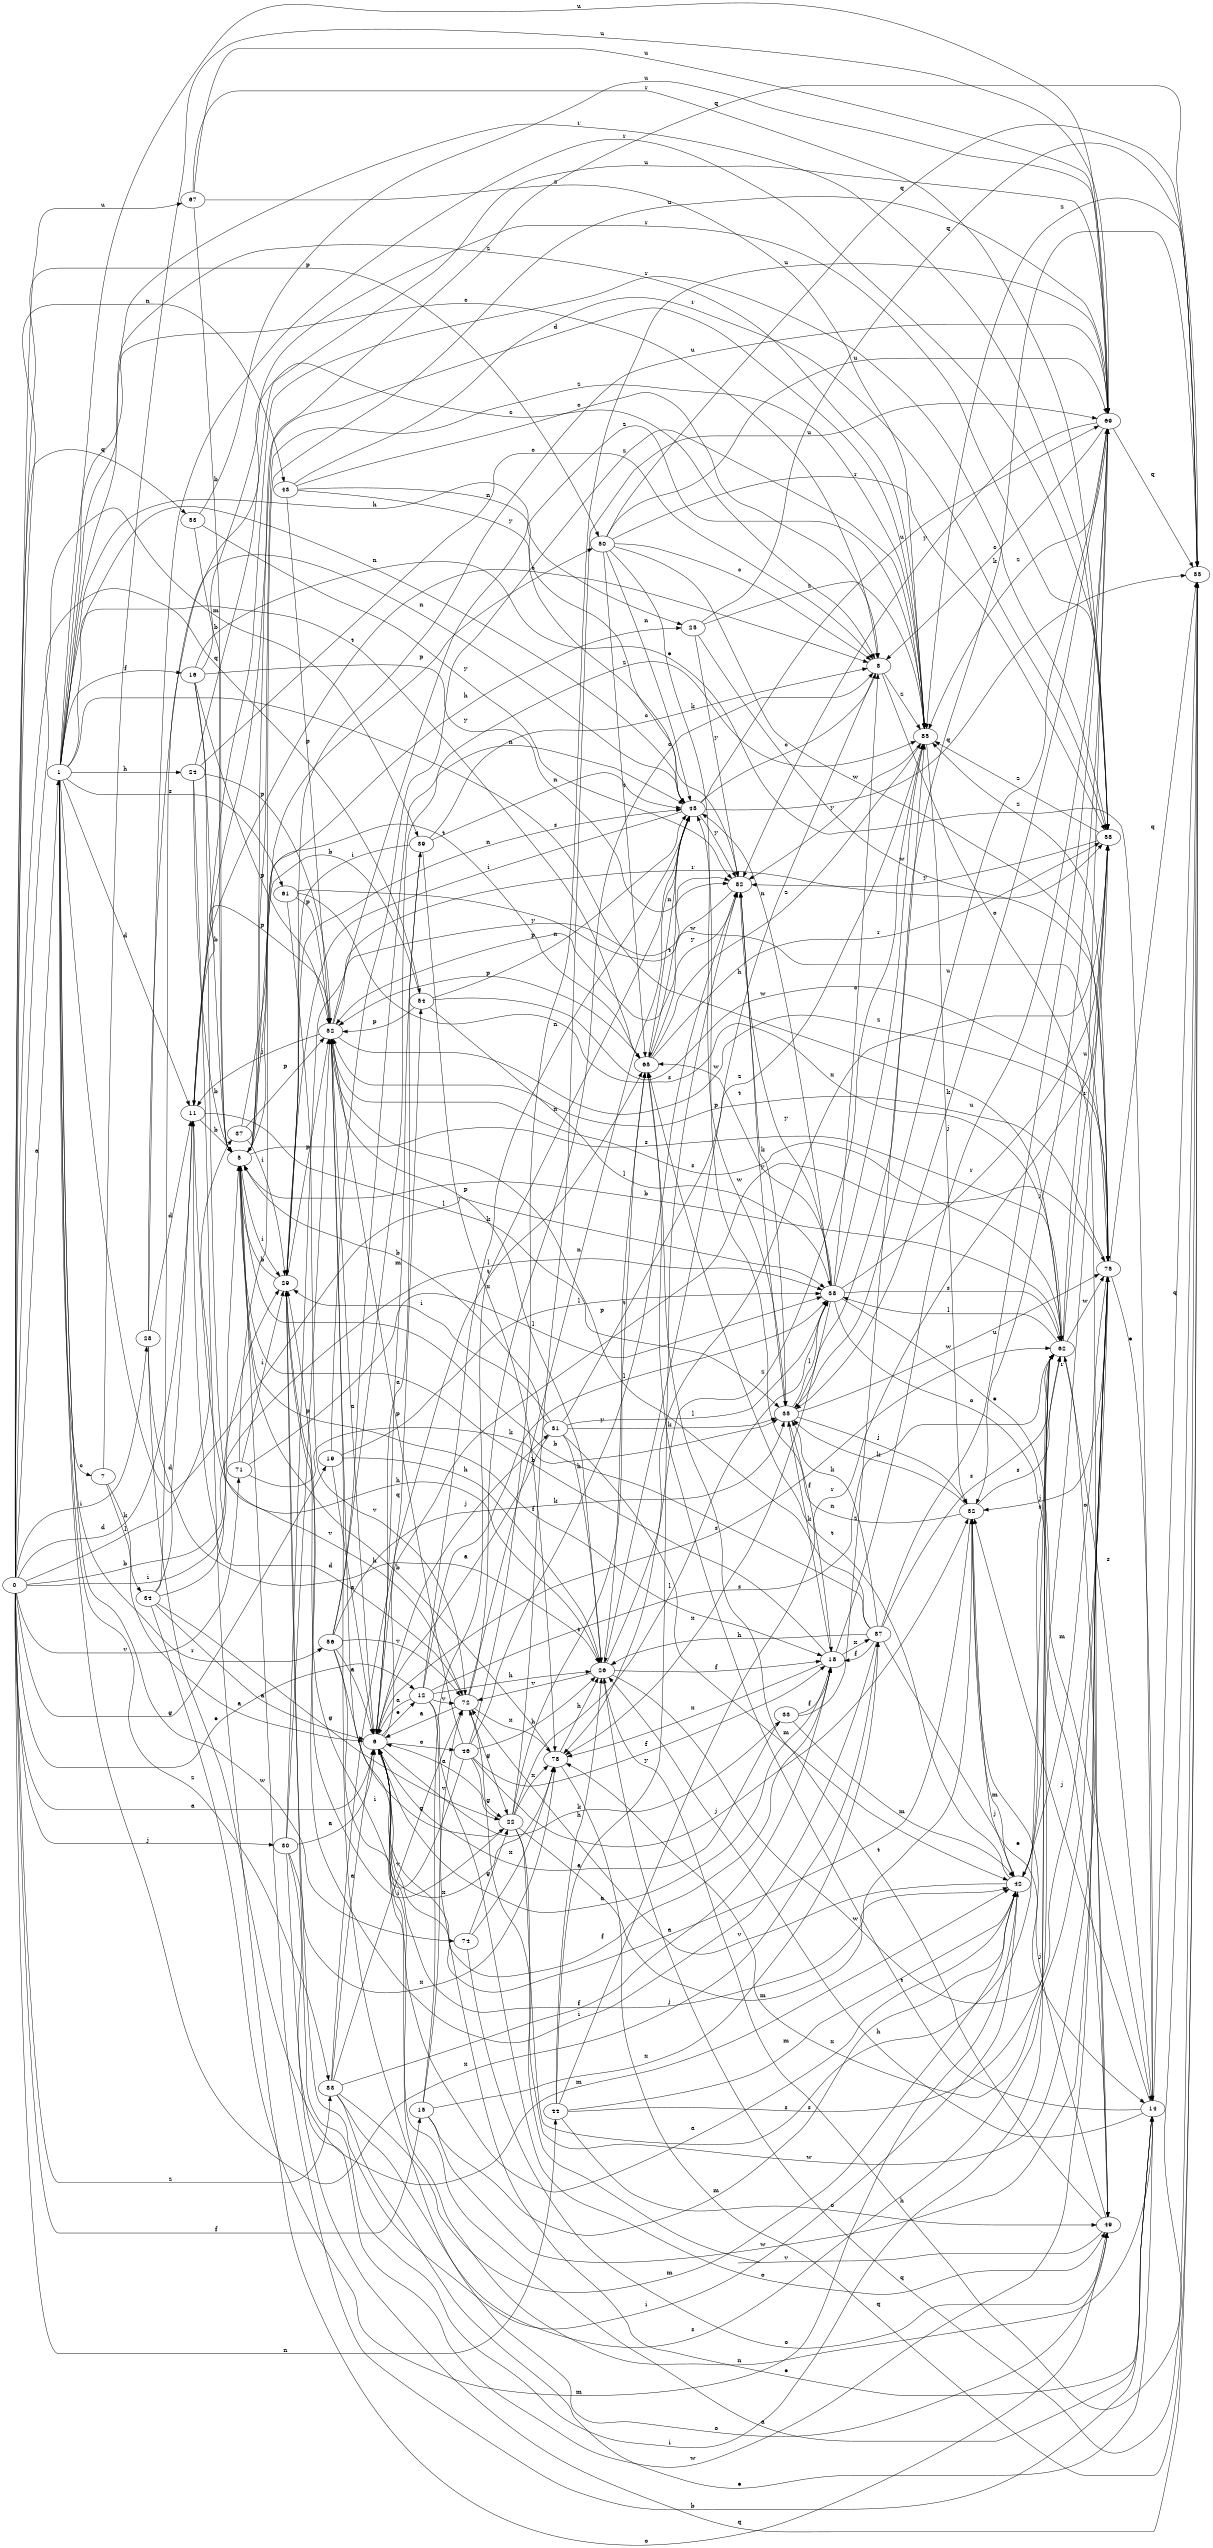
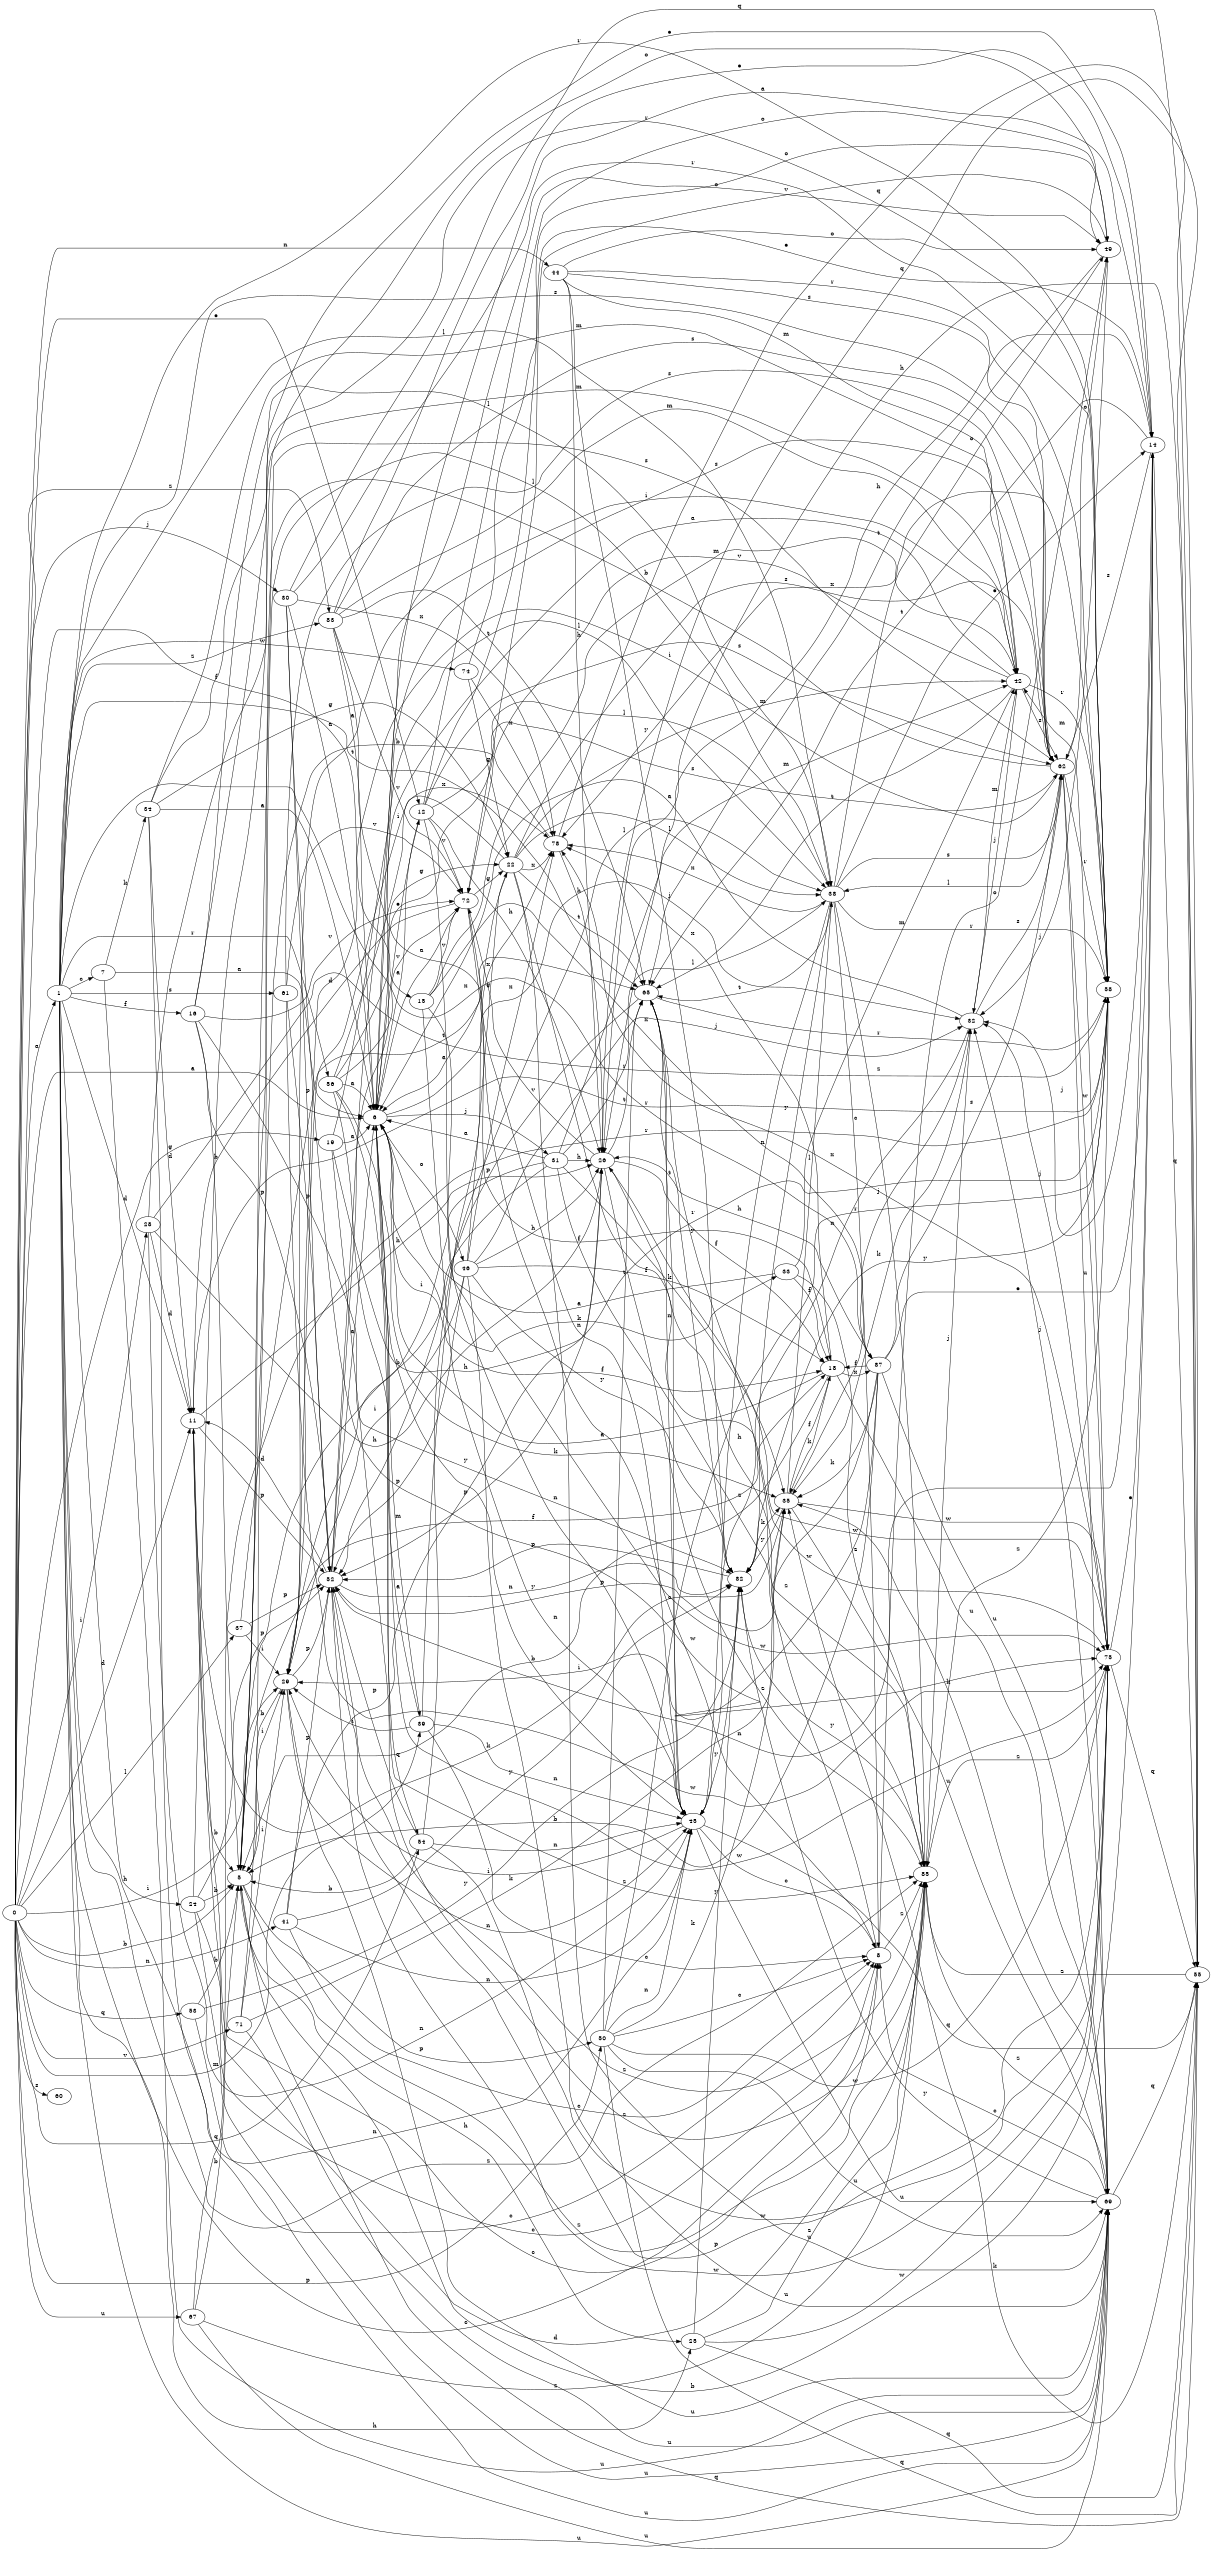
node "43": label "43" -> "41"
edge "52" -> "11": label "j" -> "d"
edge "72" -> "78": now "46" -> "78"
node "60": added
